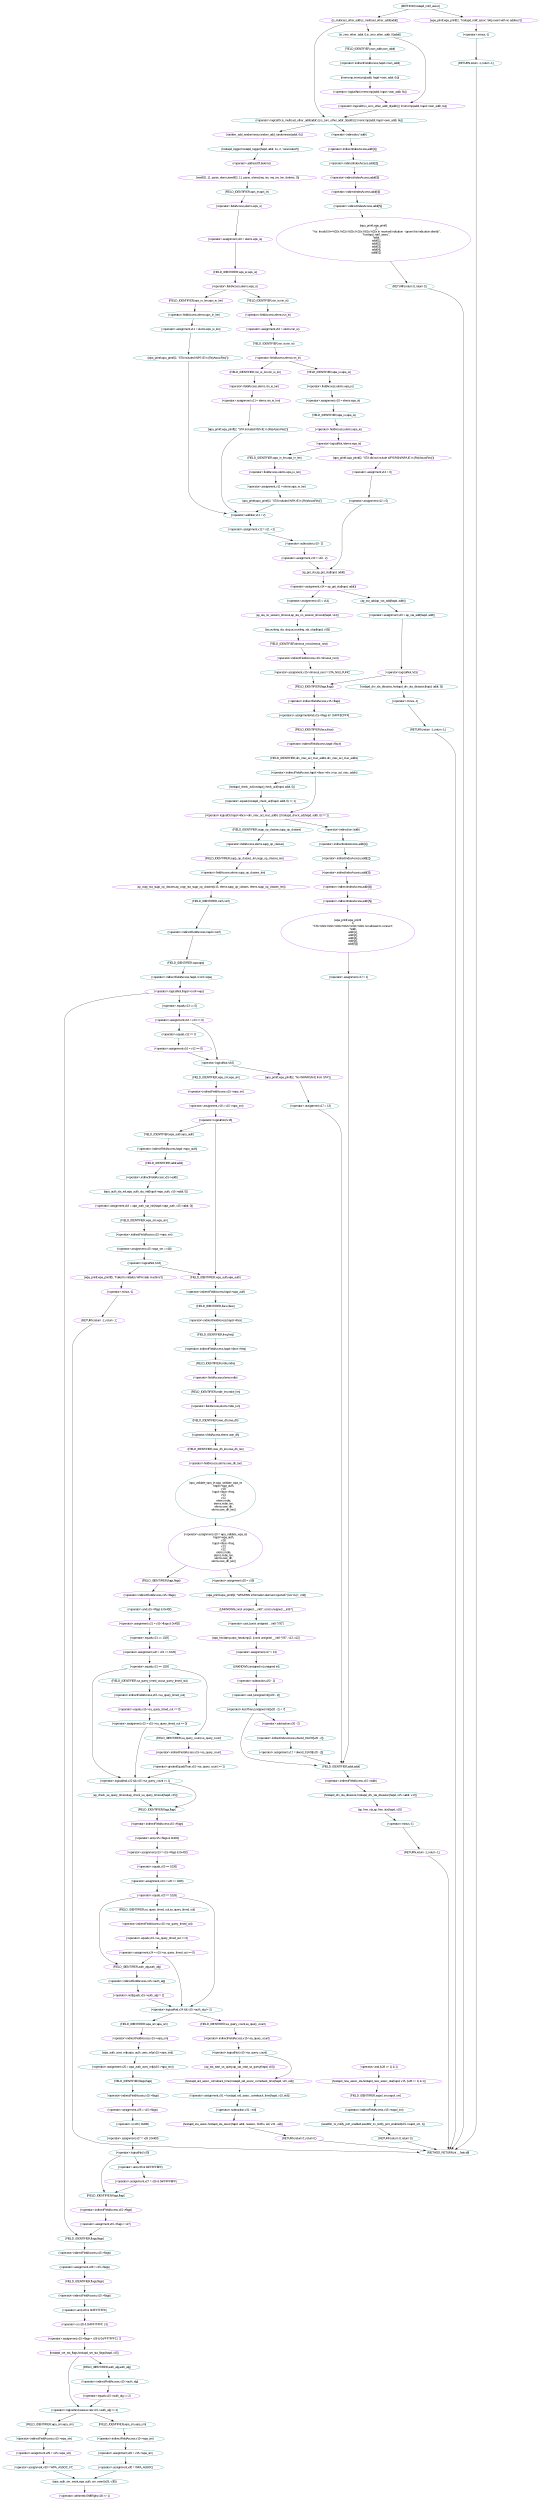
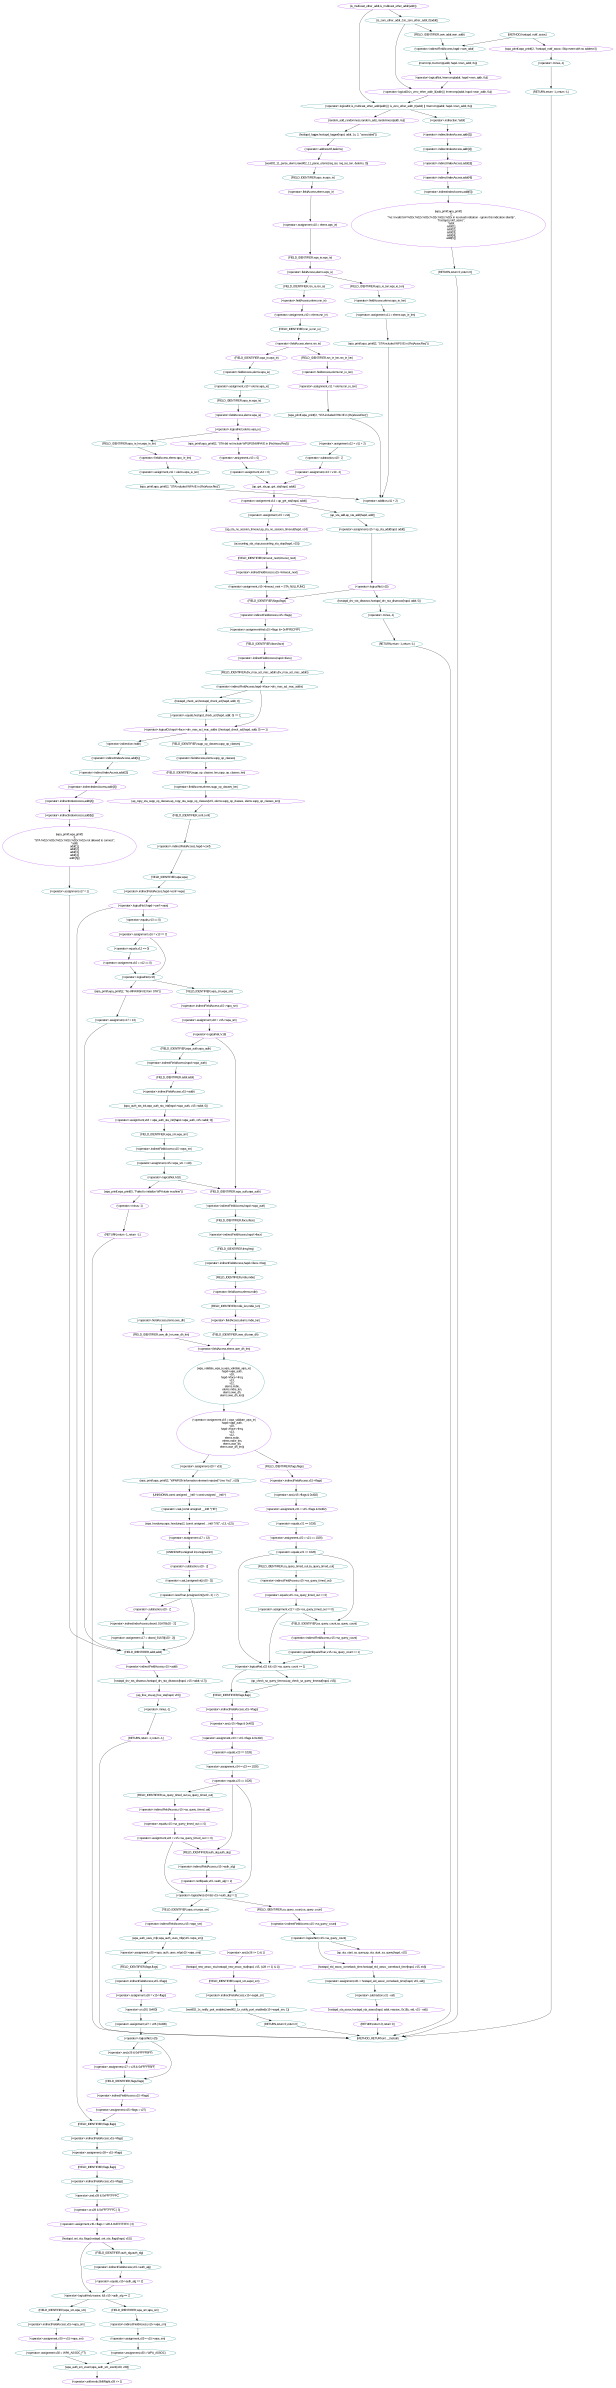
edge "(METHOD,hostapd_notif_assoc)" -> "(is_multicast_ether_addr,is_multicast_ether_addr(addr))": now "(METHOD,hostapd_notif_assoc)" -> "(<operator>.indirectFieldAccess,hapd->own_addr)"
edge "(<operator>.addition,v11 + 2)" -> "(<operator>.assignment,v12 = v11 + 2)": removed
edge "(FIELD_IDENTIFIER,owe_dh,owe_dh)" -> "(<operator>.fieldAccess,elems.owe_dh)": now "(FIELD_IDENTIFIER,owe_dh,owe_dh)" -> "(<operator>.fieldAccess,elems.owe_dh_len)"
